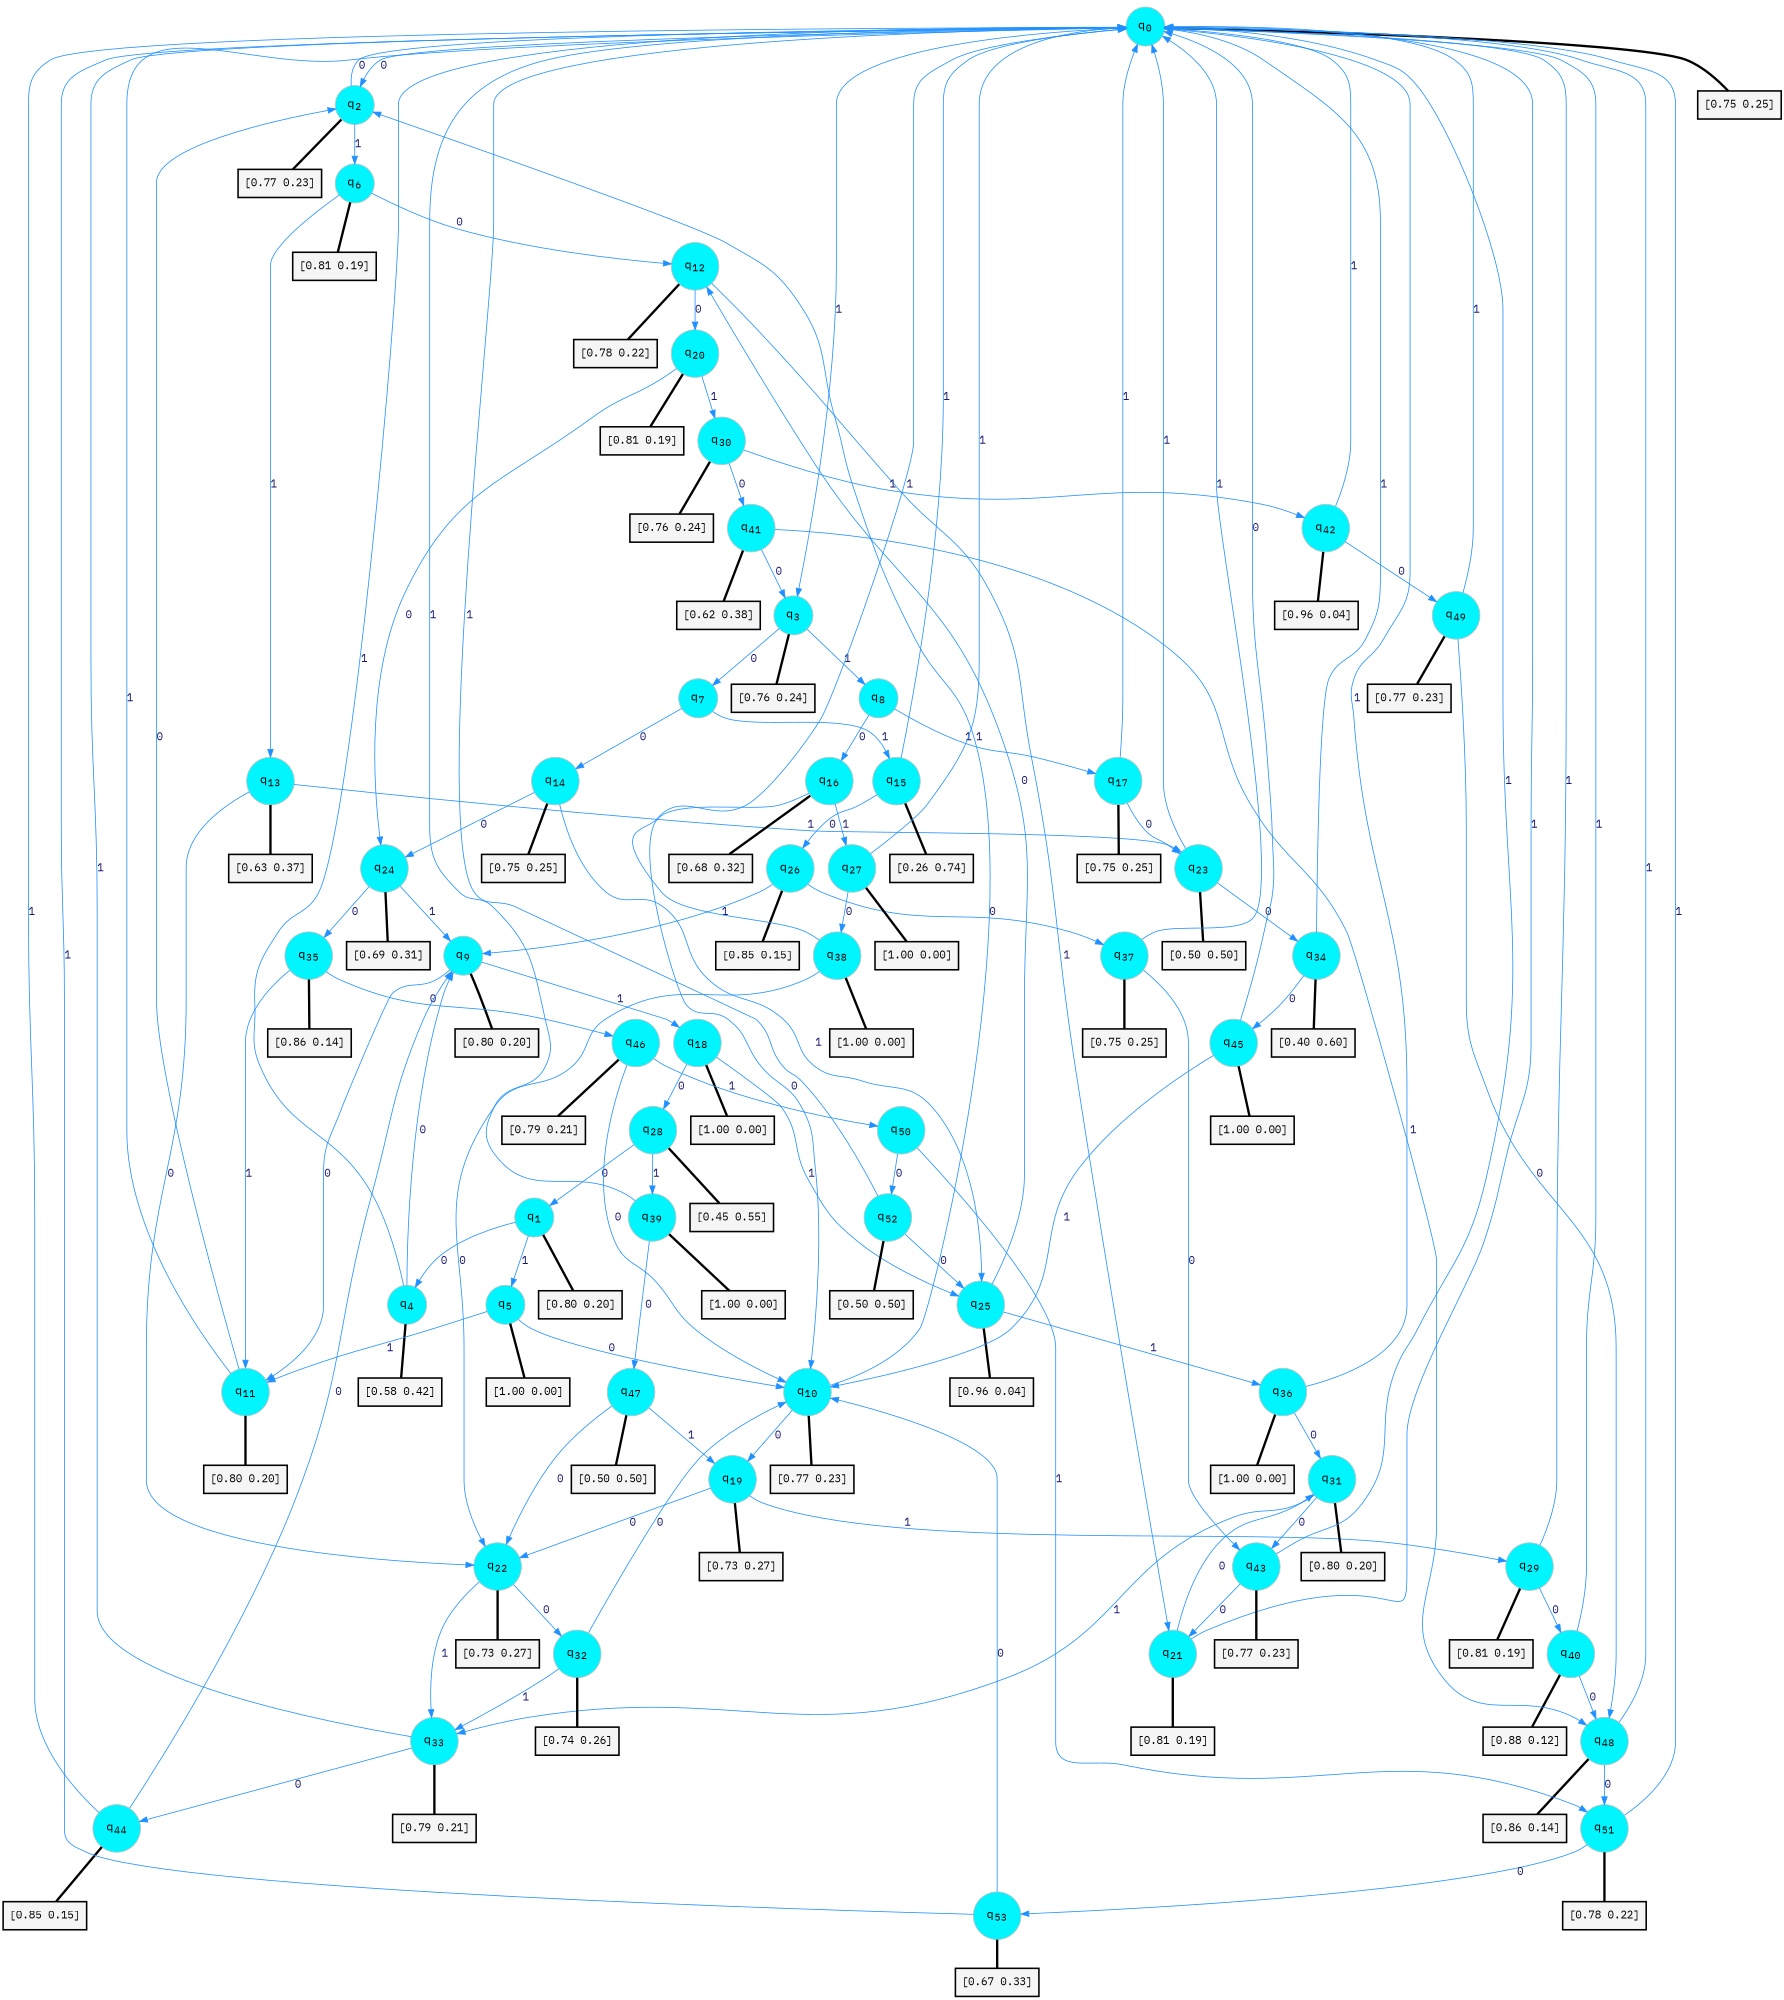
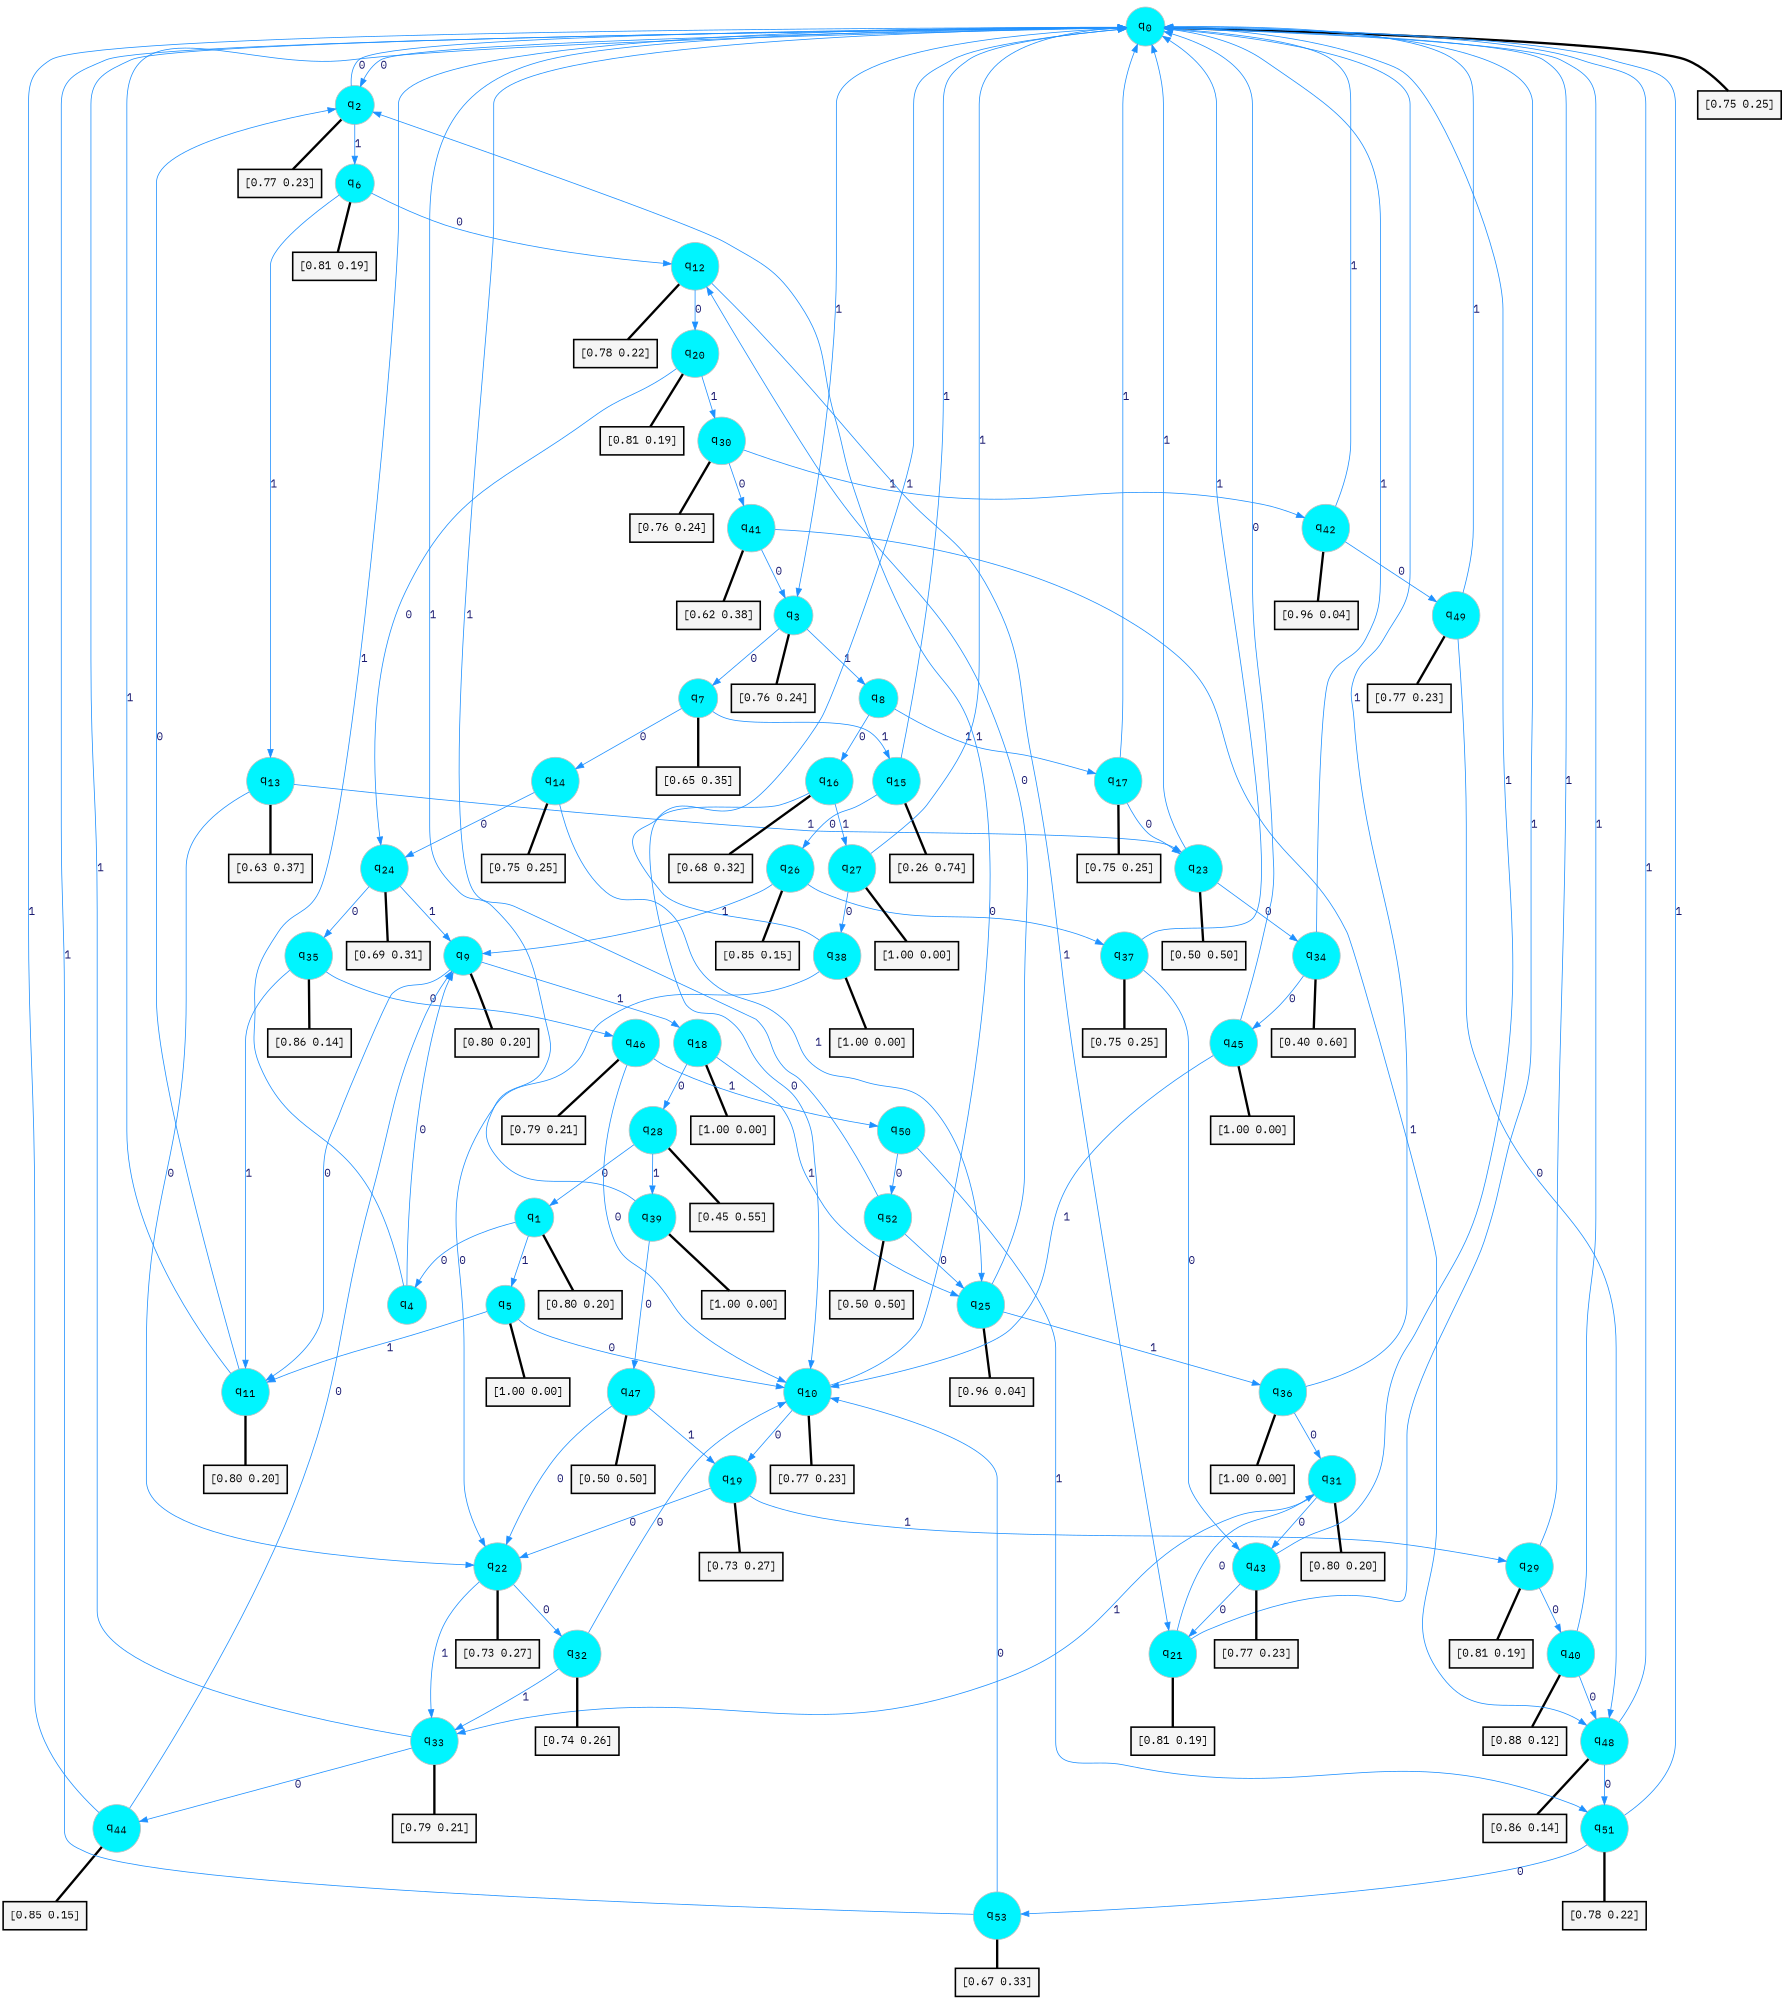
node "[0.65 0.35]": added
node "[0.58 0.42]": removed
